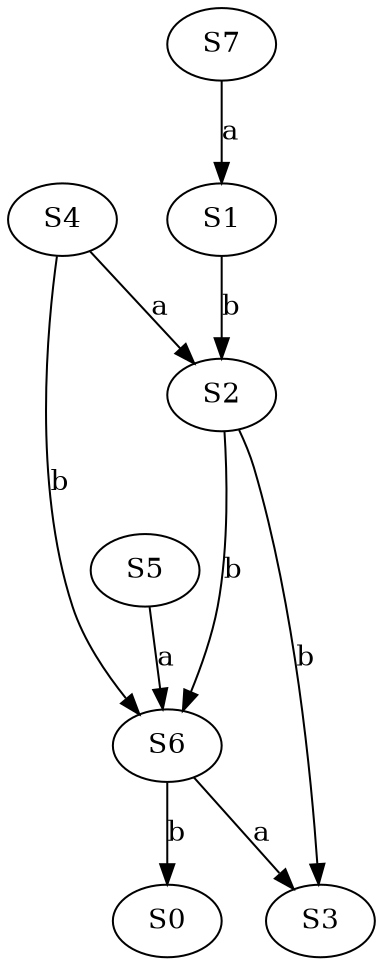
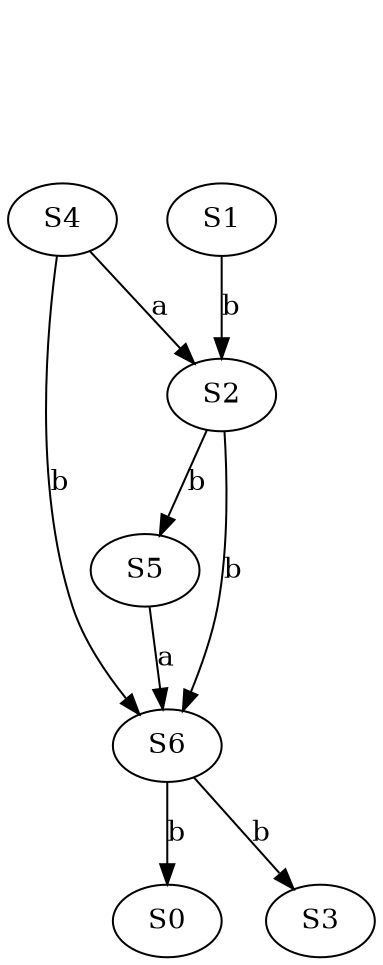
node "S7": removed
edge "S2" -> "S3": now "S2" -> "S5"
edge "S6" -> "S3": label "a" -> "b"
